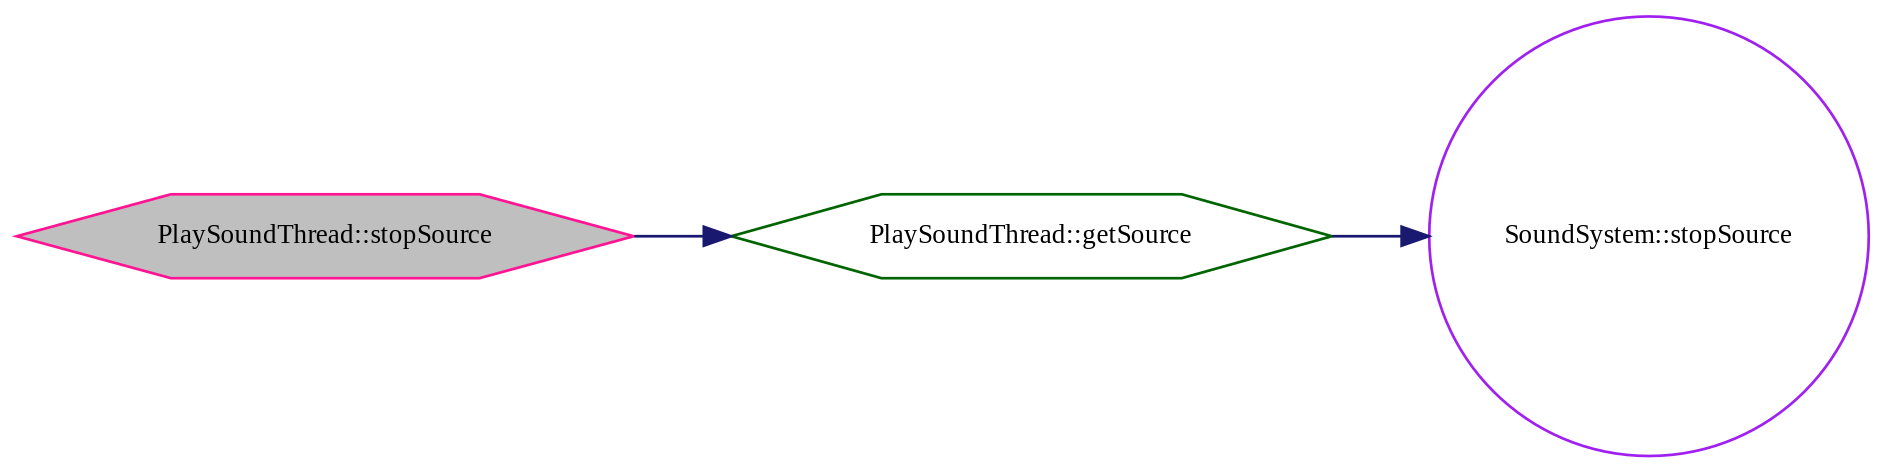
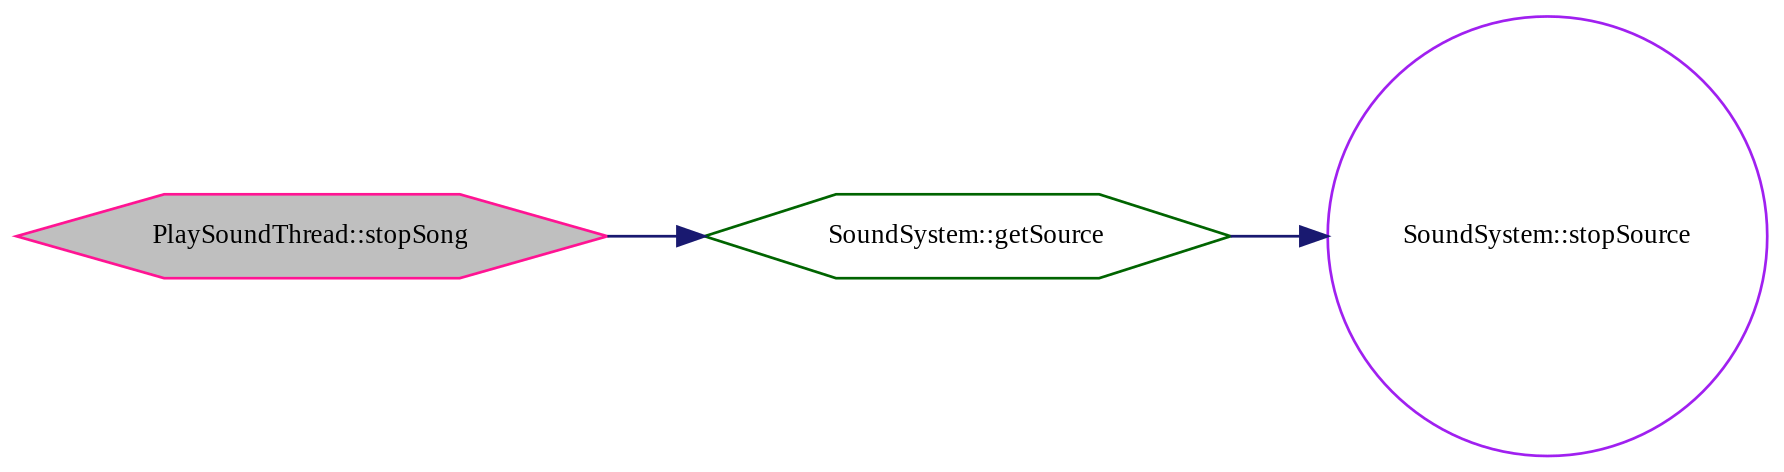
node "PlaySoundThread::stopSource": label "PlaySoundThread::stopSource" -> "PlaySoundThread::stopSong"
node "PlaySoundThread::getSource": label "PlaySoundThread::getSource" -> "SoundSystem::getSource"
